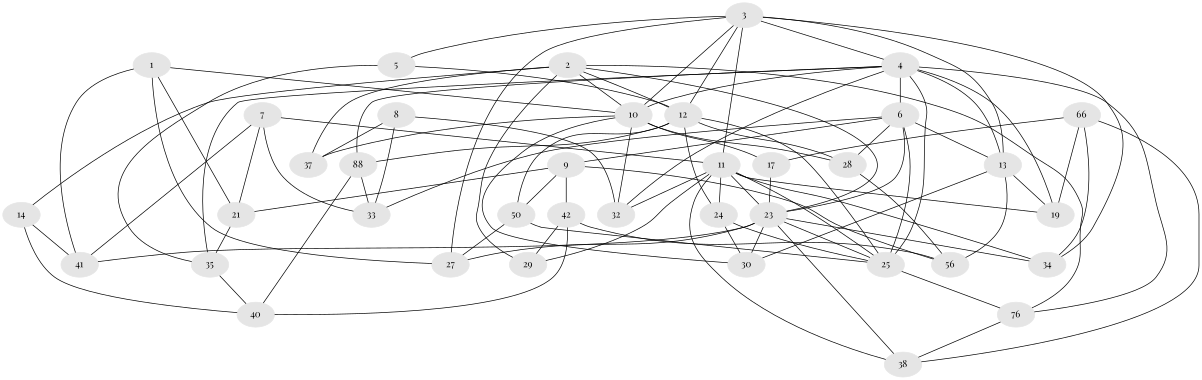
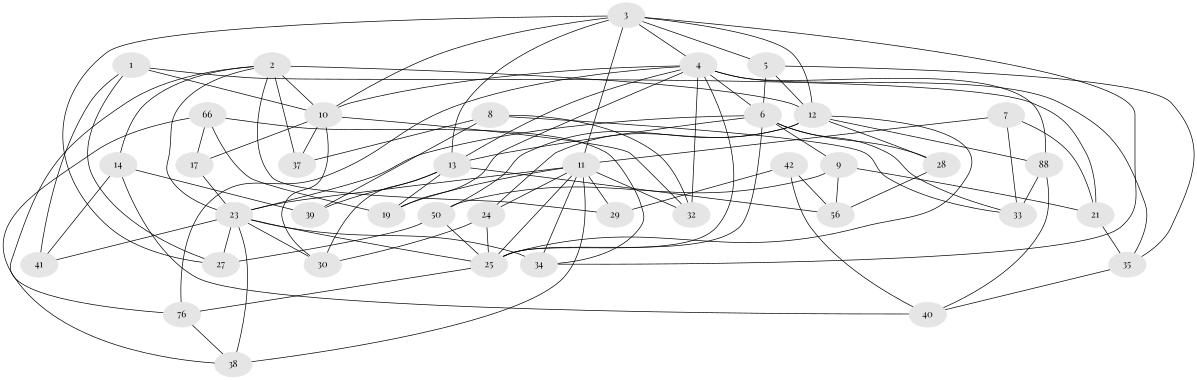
edge "5" -- "6": added
edge "10" -- "28": removed
edge "7" -- "41": removed
edge "9" -- "42": removed
node "39": added
